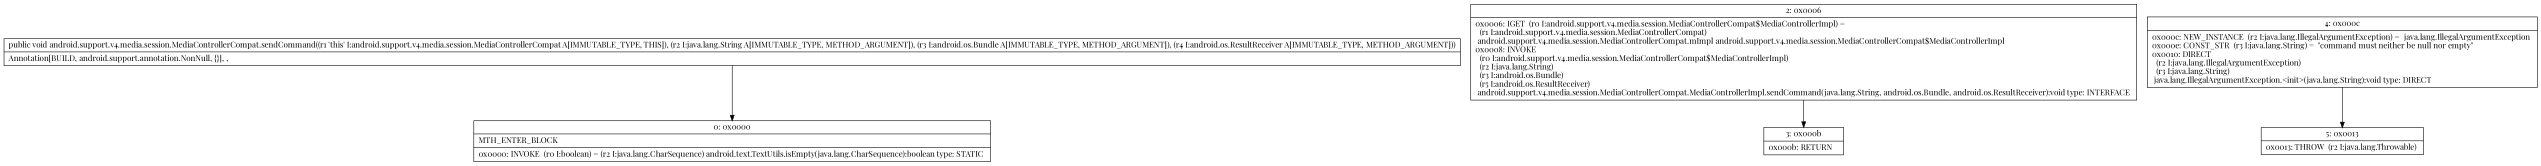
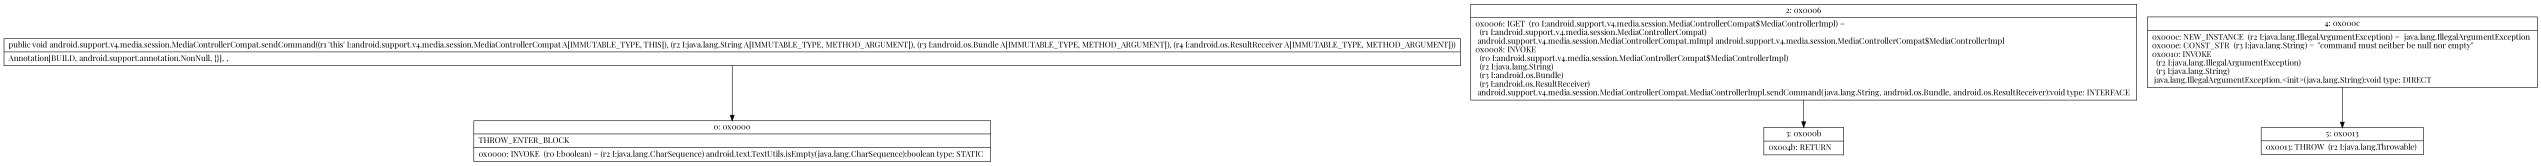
node "4: 0x000c": text "0x0010: DIRECT" -> "0x0010: INVOKE"
node "0: 0x0000": text "MTH_ENTER_BLOCK" -> "THROW_ENTER_BLOCK"
node "3: 0x000b": text "0x000b: RETURN" -> "0x004b: RETURN"
